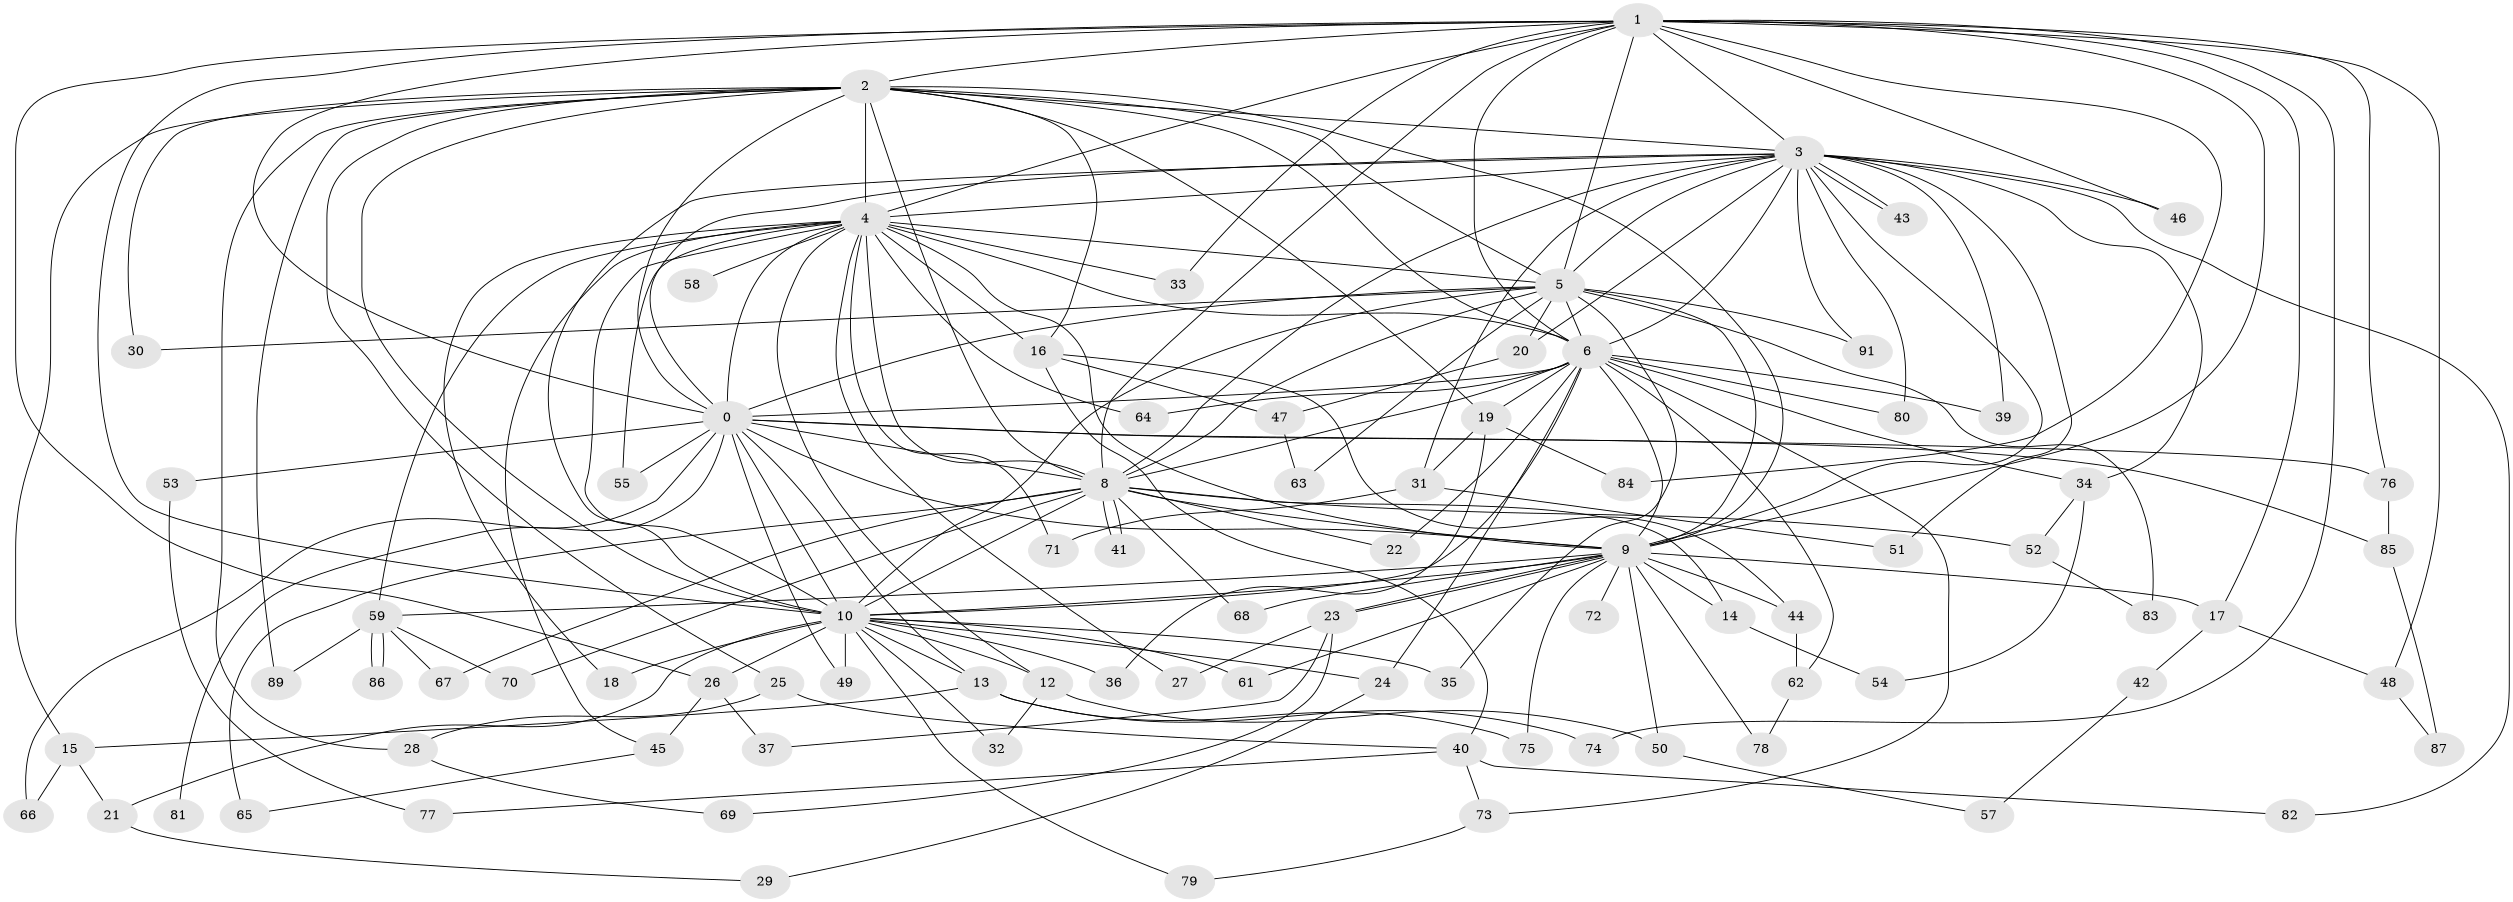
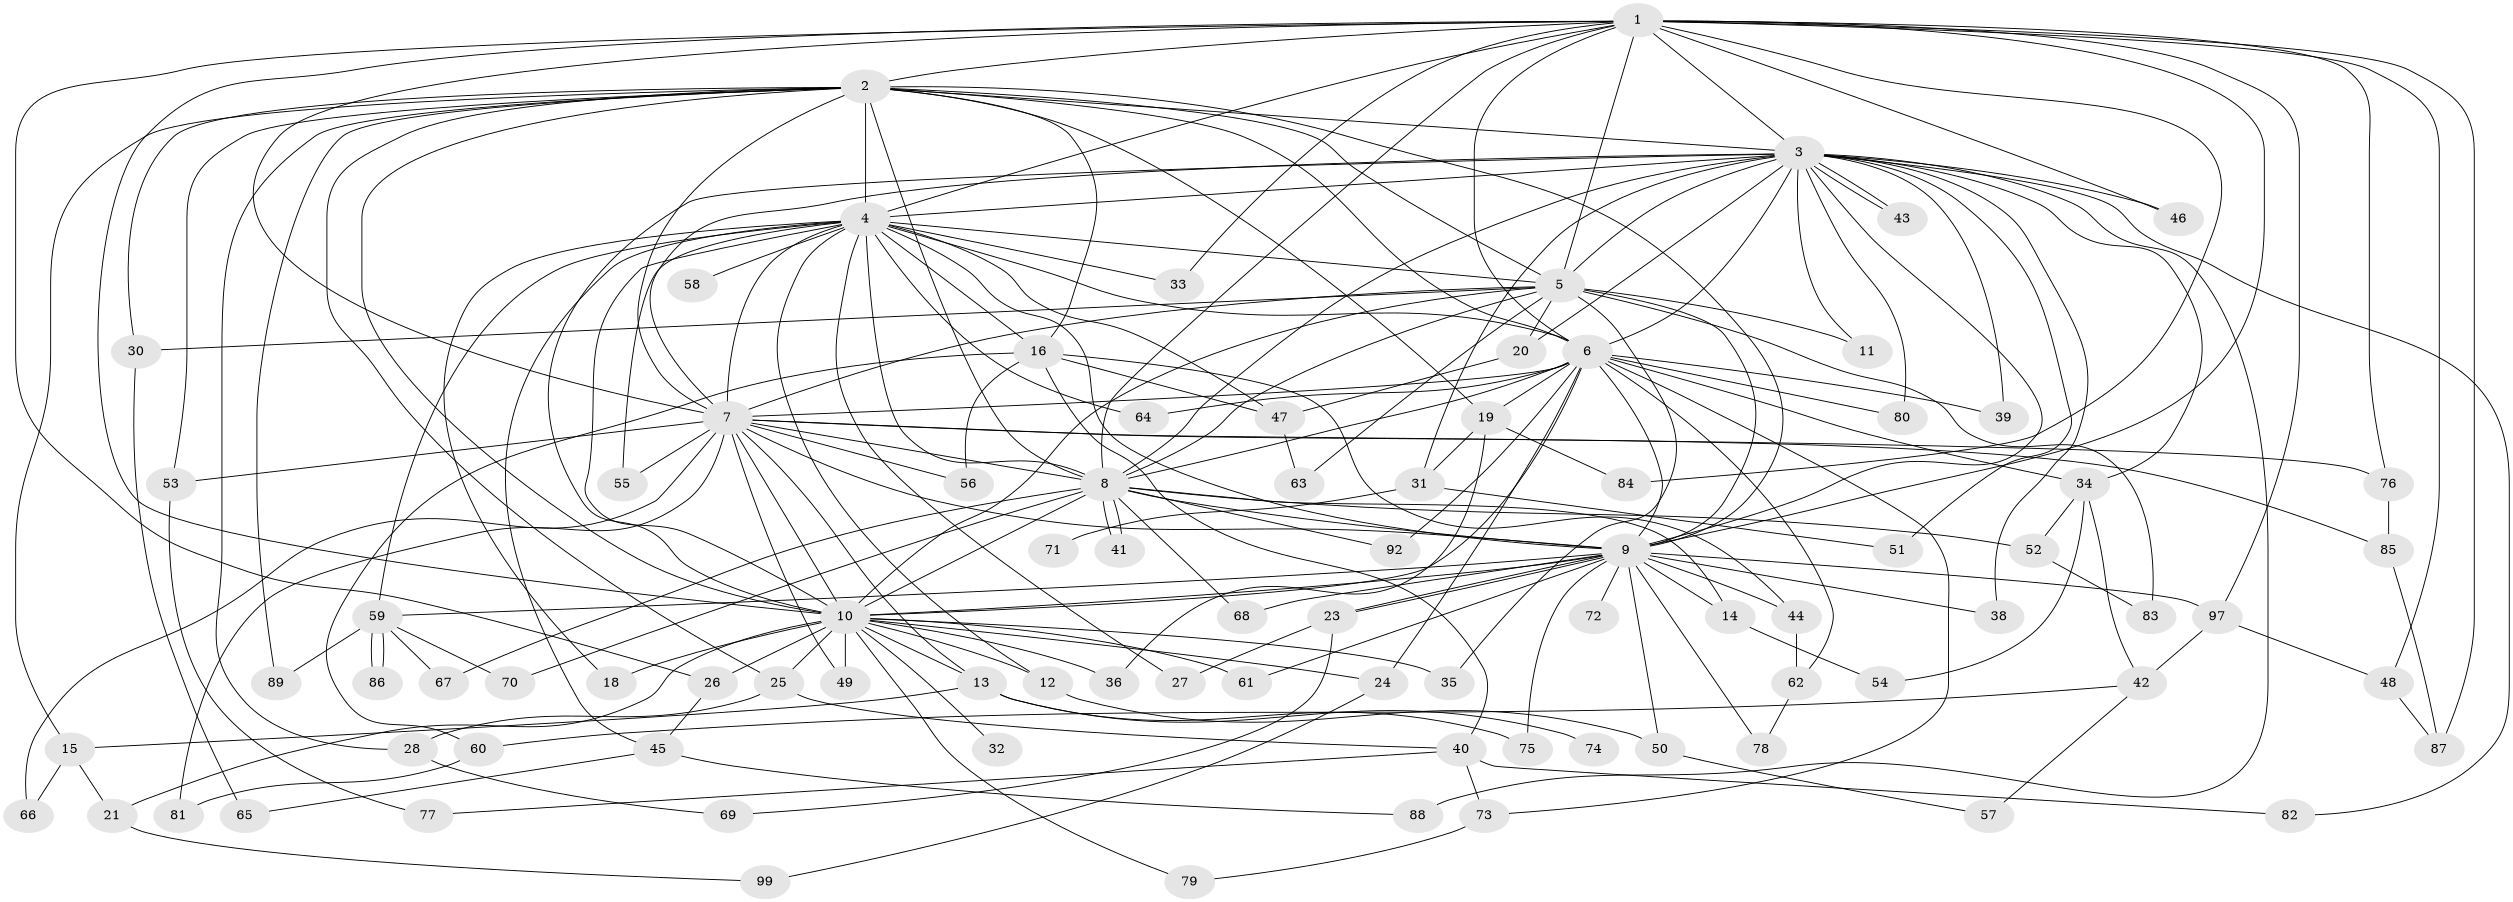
edge "2" -- "53": added
edge "5" -- "6": removed
node "91": label "91" -> "11"
edge "1" -- "74": now "1" -- "87"
node "0": label "0" -> "7"
edge "4" -- "71": now "4" -- "47"
node "56": added
edge "8" -- "65": now "30" -- "65"
node "22": label "22" -> "92"
edge "34" -- "42": added
node "38": added
node "17": label "17" -> "97"
edge "10" -- "25": added
edge "12" -- "32": removed
node "60": added
node "37": removed
node "88": added
node "29": label "29" -> "99"
